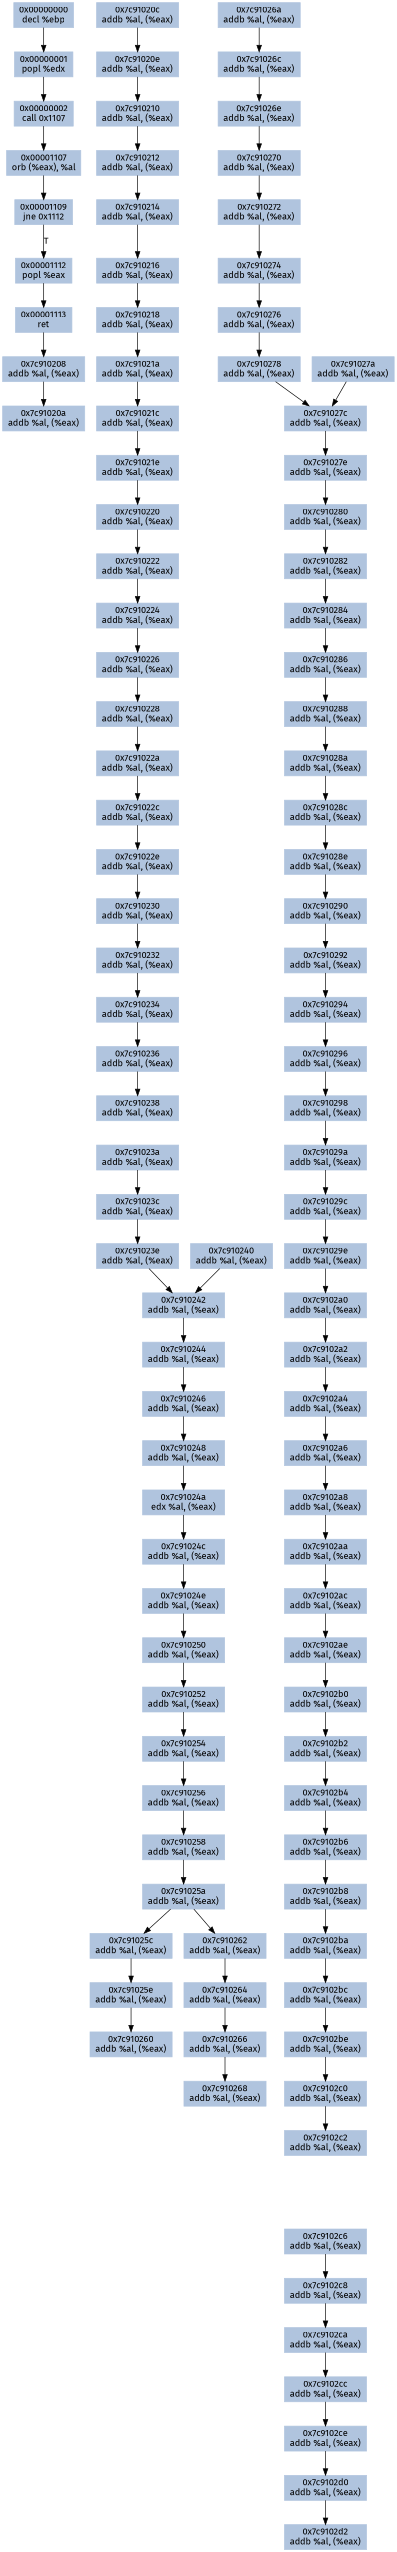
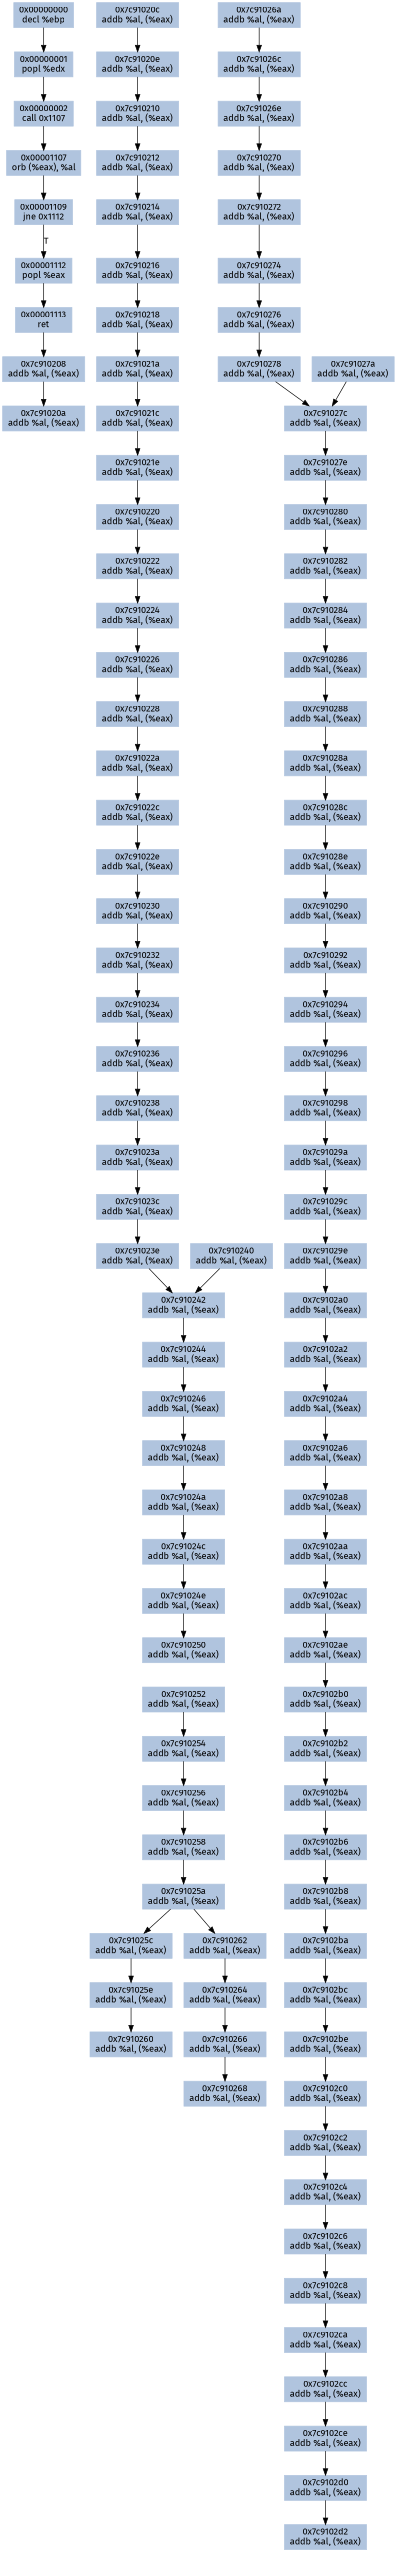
edge "0x7c910238 addb %al, (%eax)" -> "0x7c91023a addb %al, (%eax)": added
node "0x7c91024a edx %al, (%eax)": label "0x7c91024a edx %al, (%eax)" -> "0x7c91024a addb %al, (%eax)"
edge "0x7c910250 addb %al, (%eax)" -> "0x7c910252 addb %al, (%eax)": removed
node "0x7c9102c4 addb %al, (%eax)": added
